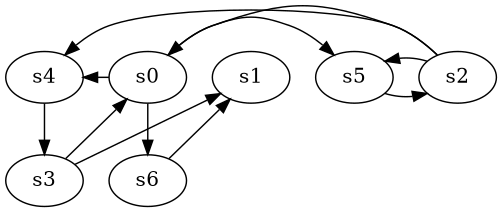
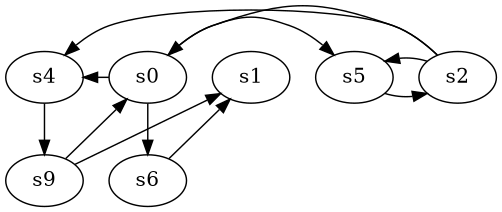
node "s3": label "s3" -> "s9"
